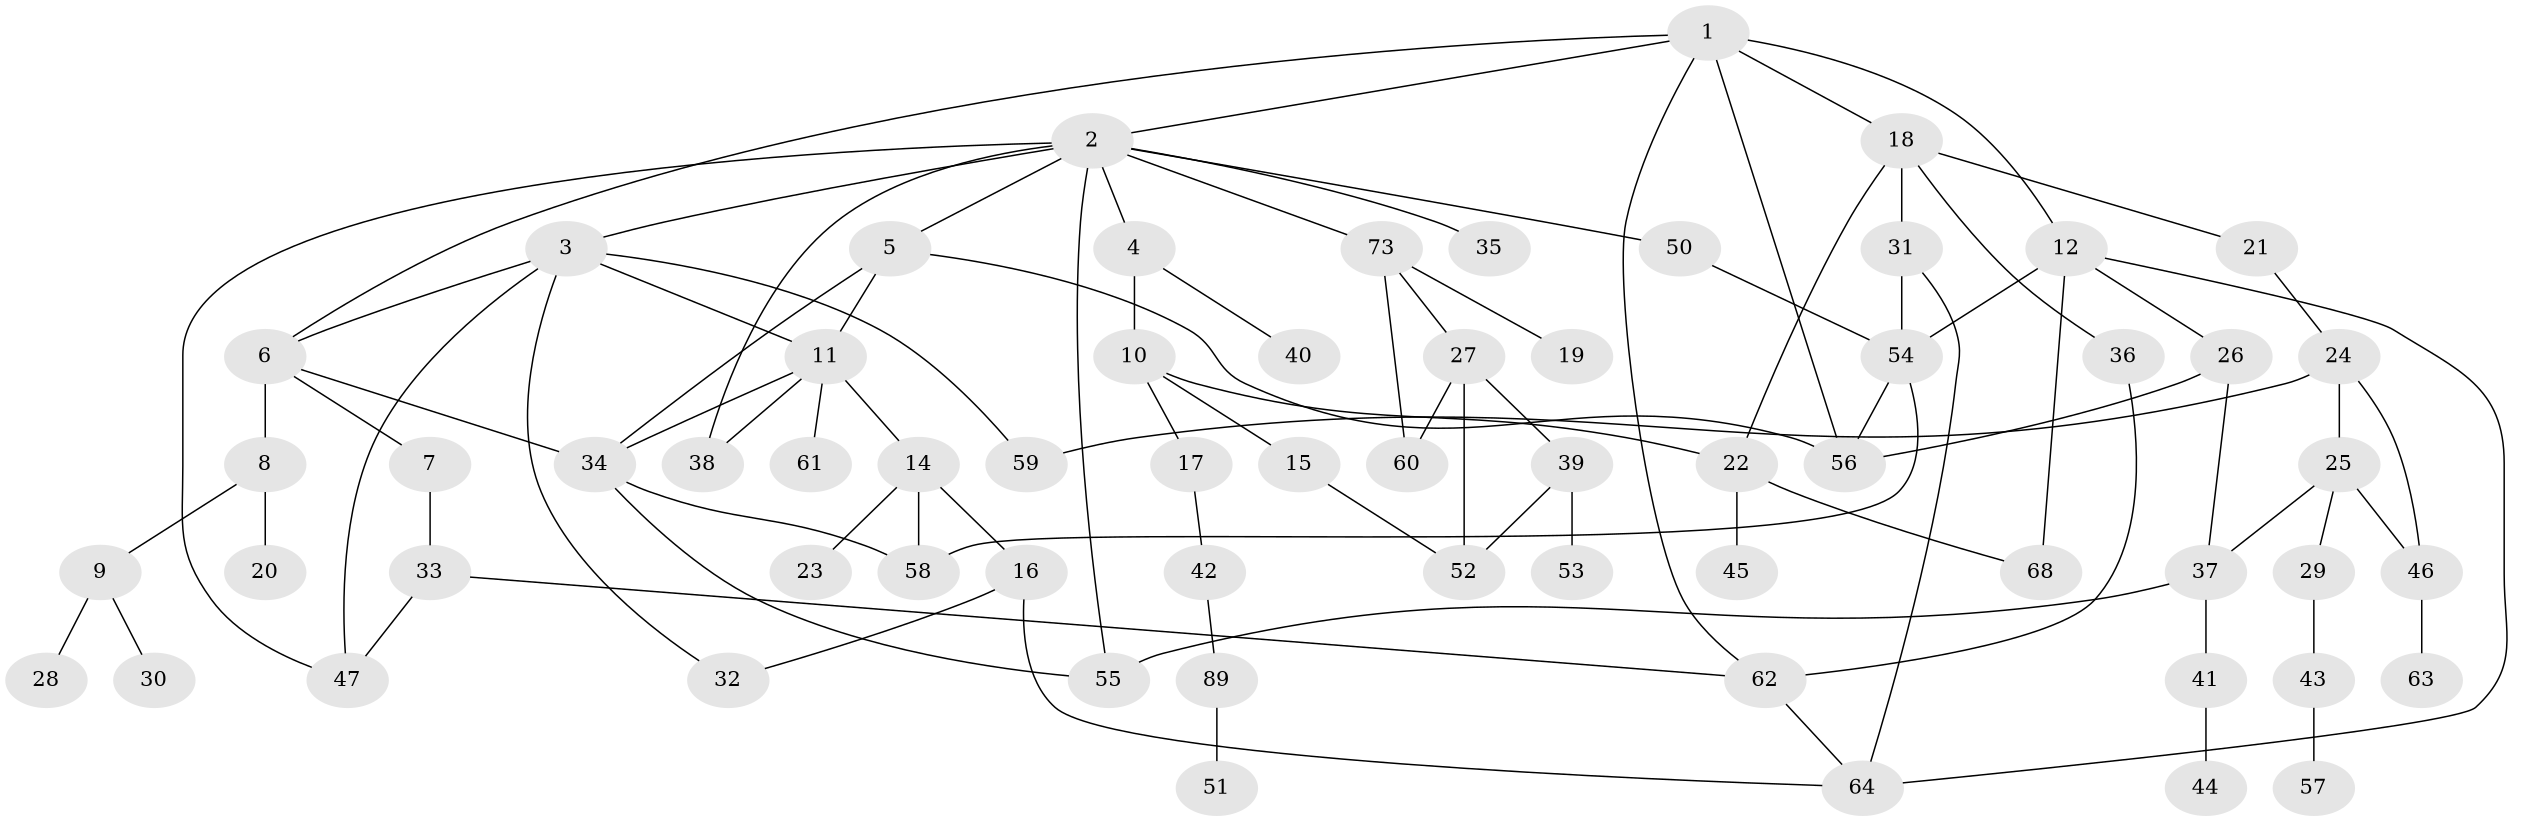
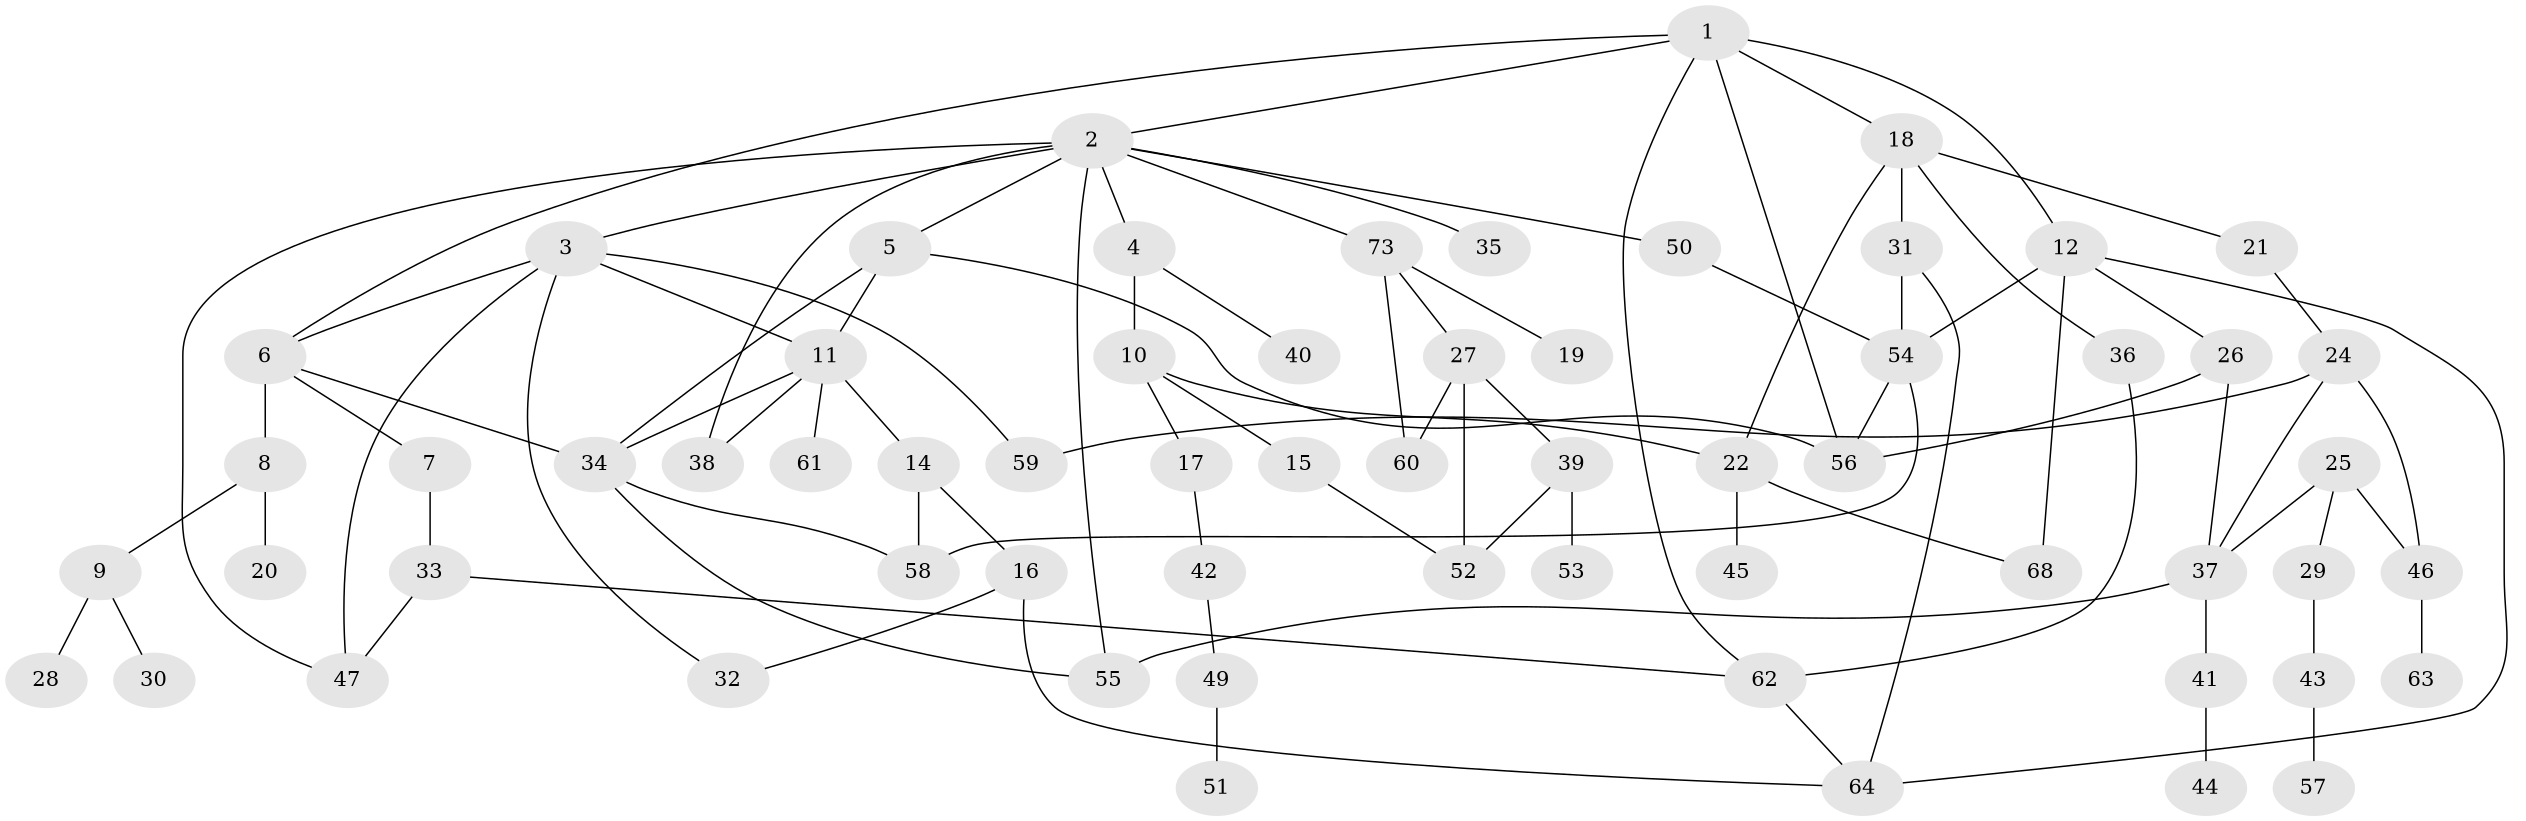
edge "24" -- "25": now "24" -- "37"
node "23": removed
node "89": label "89" -> "49"
